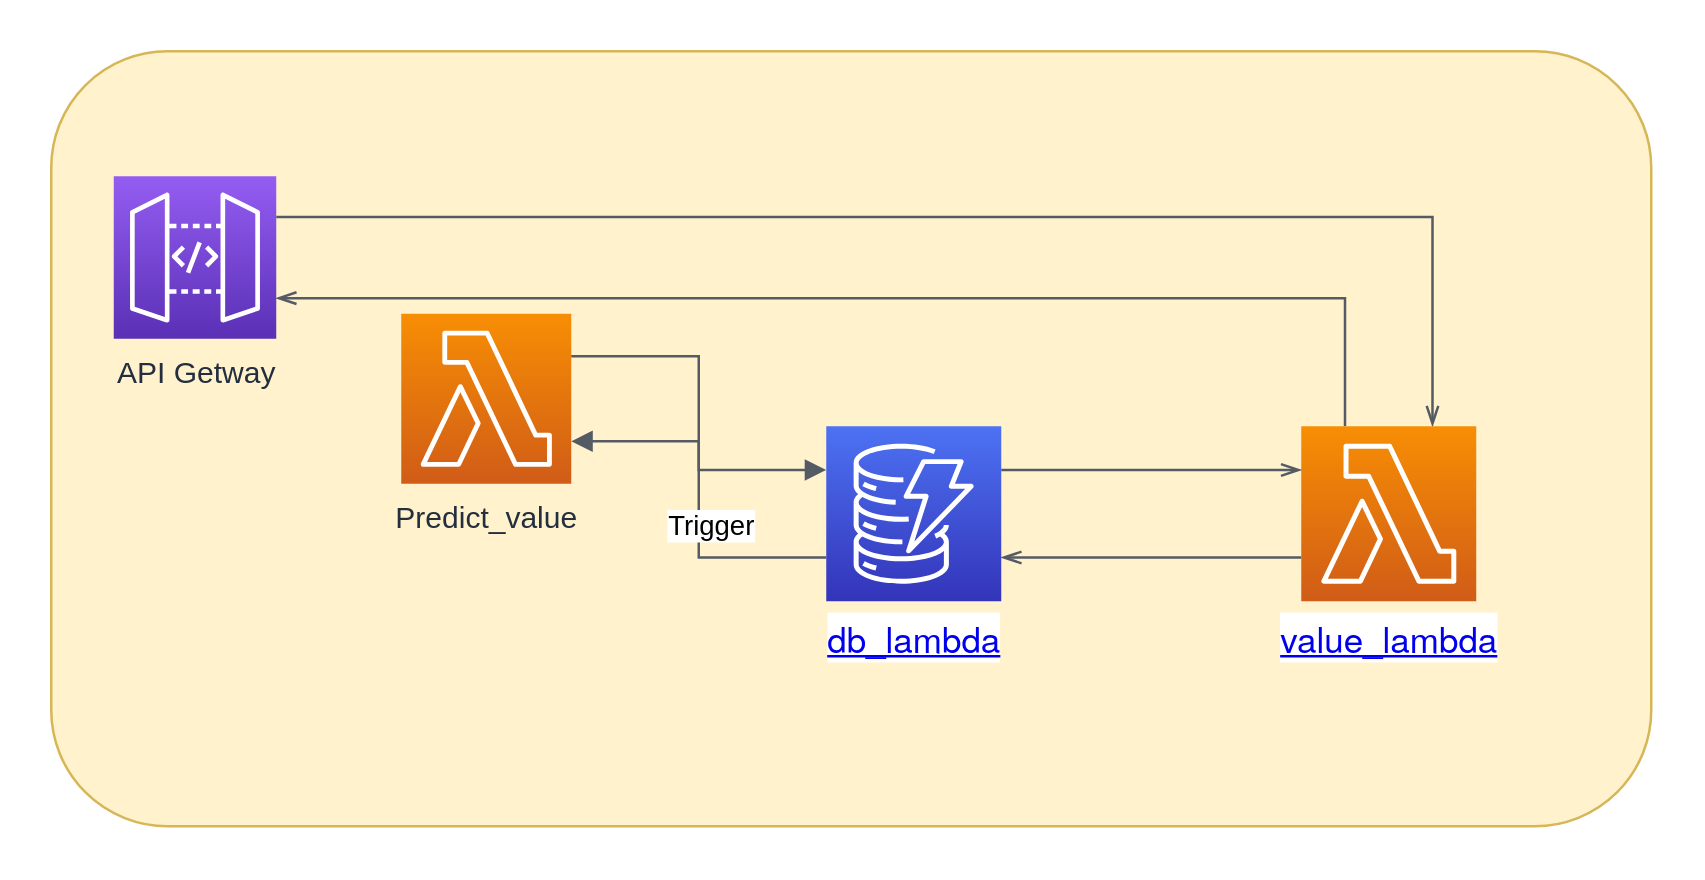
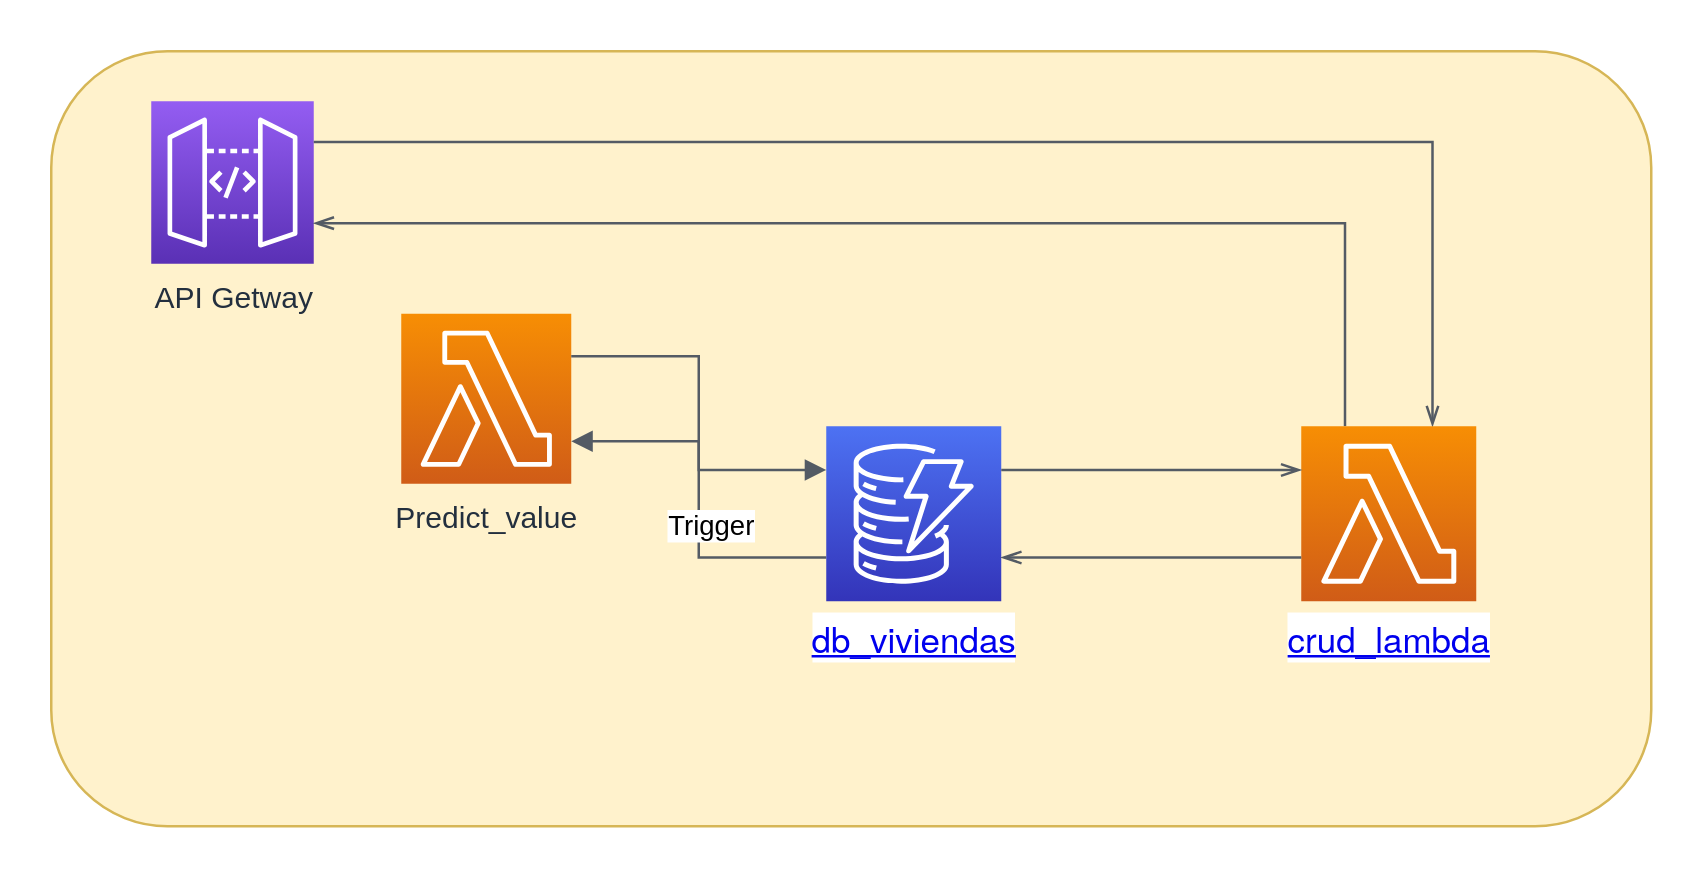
node "API Getway": moved (195, 258) -> (233, 183)
node "db_lambda": label "db_lambda" -> "db_viviendas"
node "value_lambda": label "value_lambda" -> "crud_lambda"
